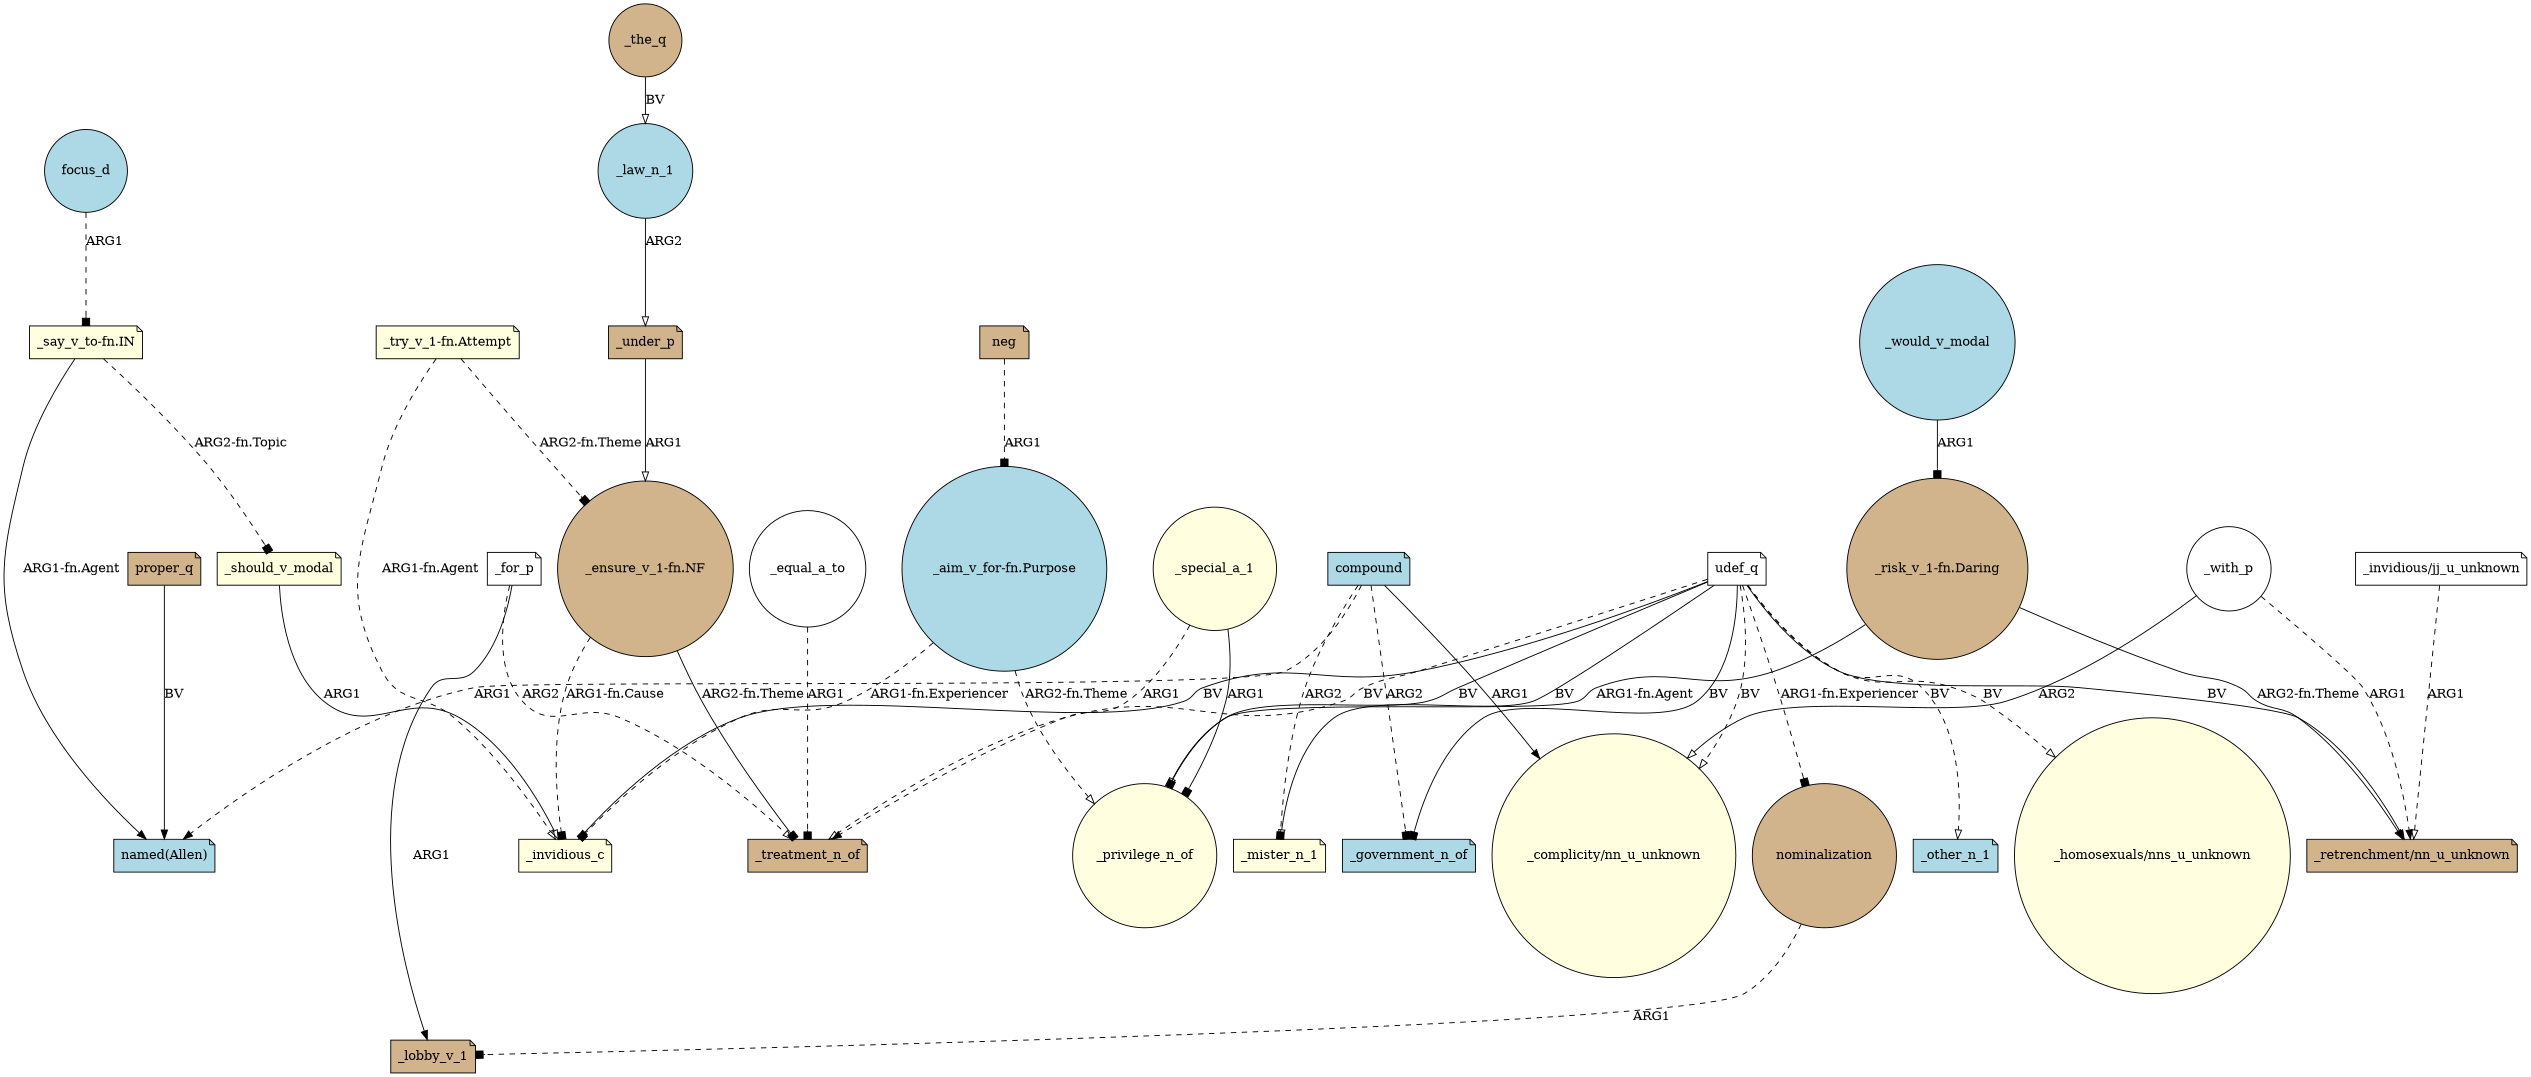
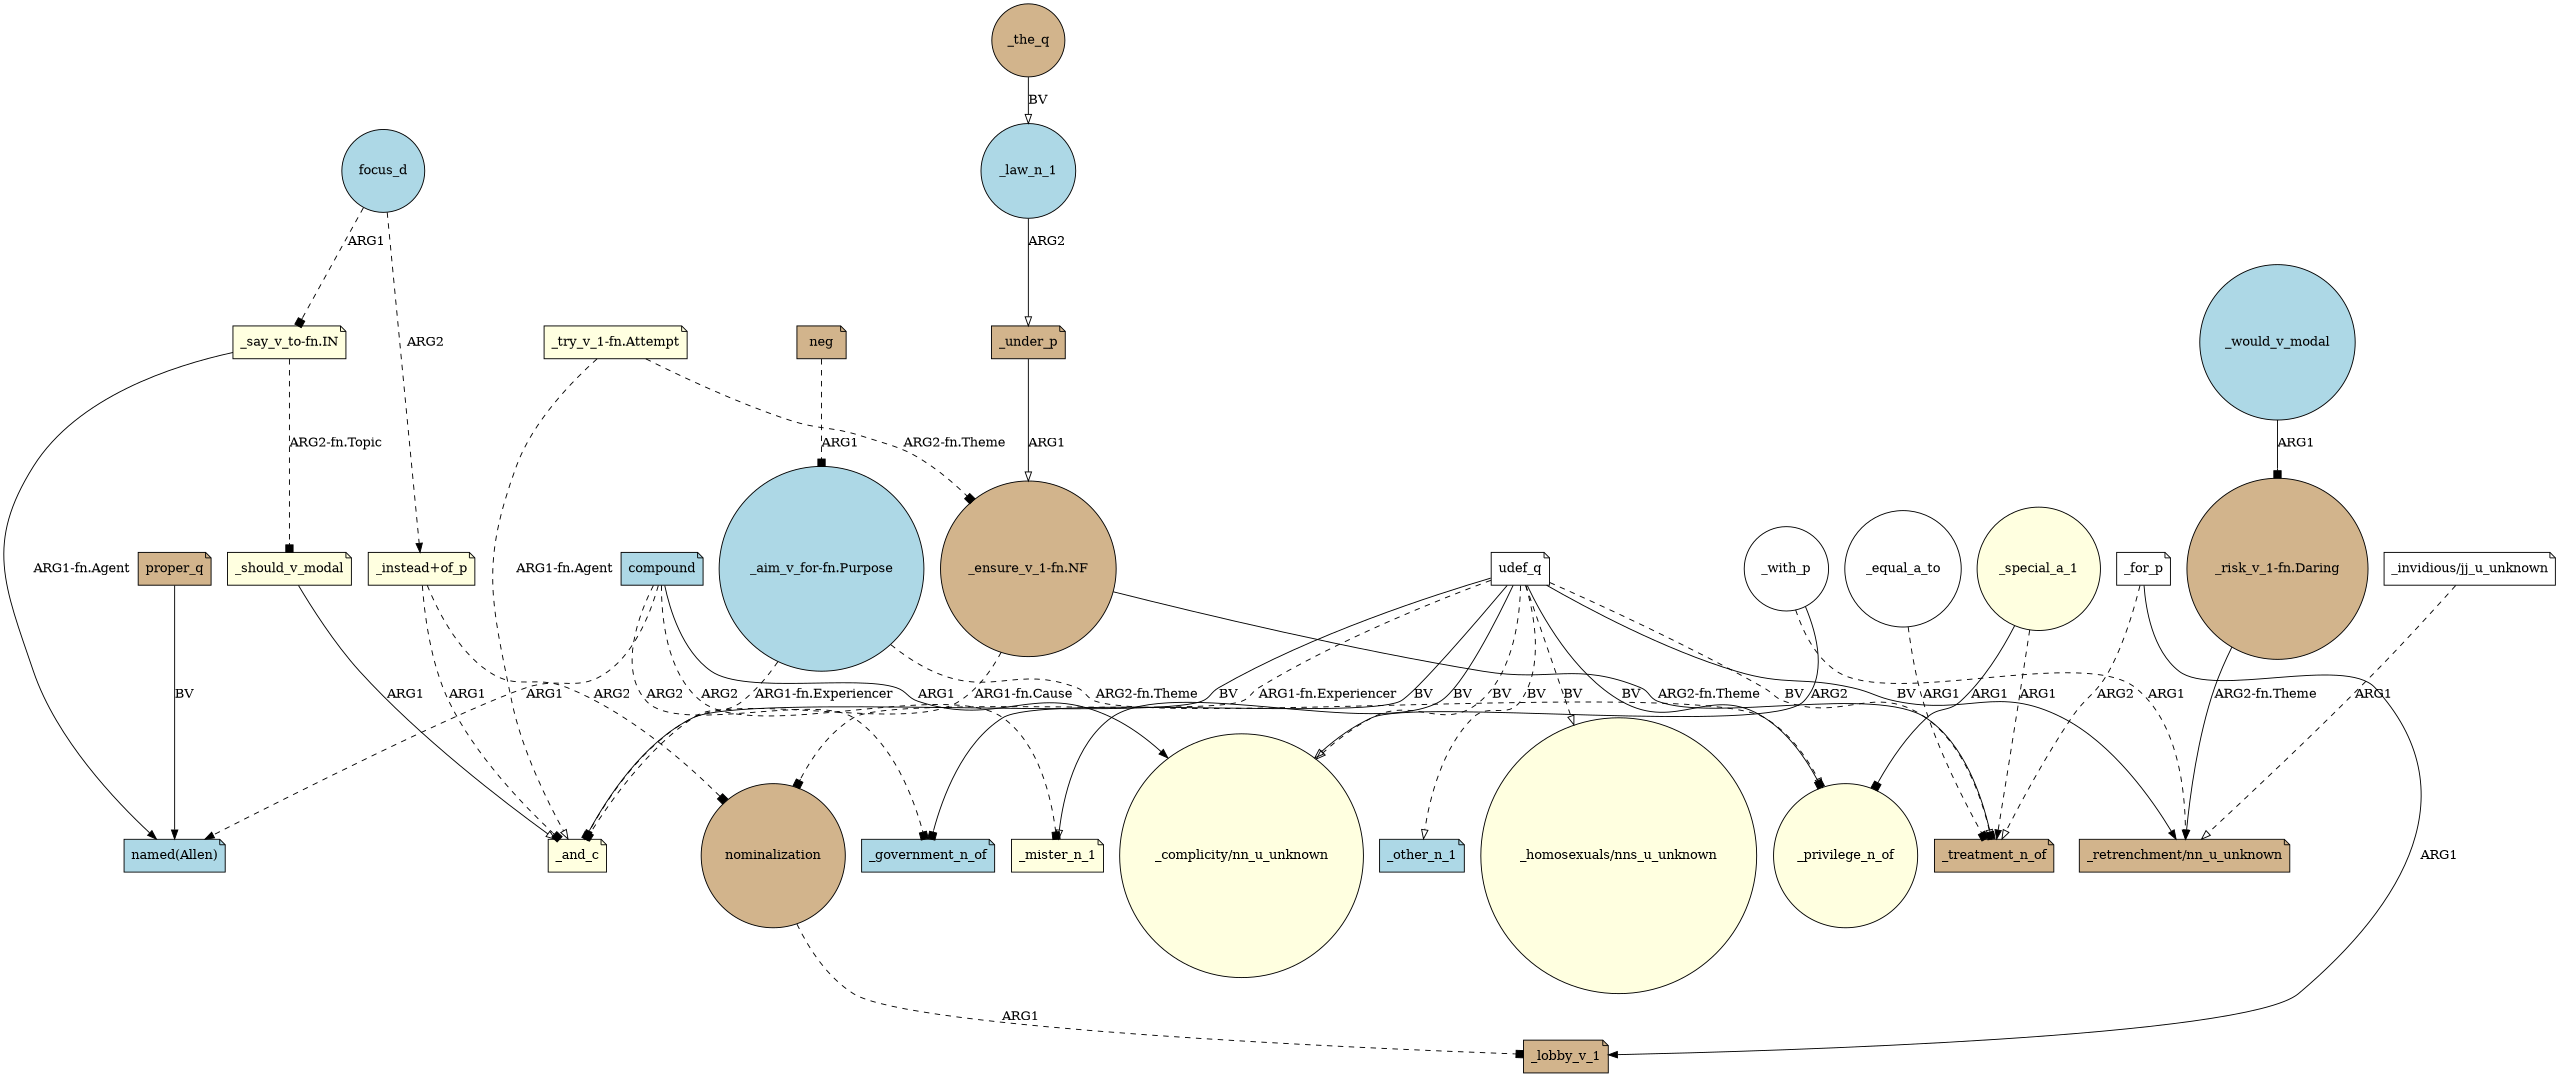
node "_instead+of_p": added
edge "_risk_v_1-fn.Daring" -> "_privilege_n_of": removed, label "ARG1-fn.Agent"
node "_invidious_c": label "_invidious_c" -> "_and_c"
